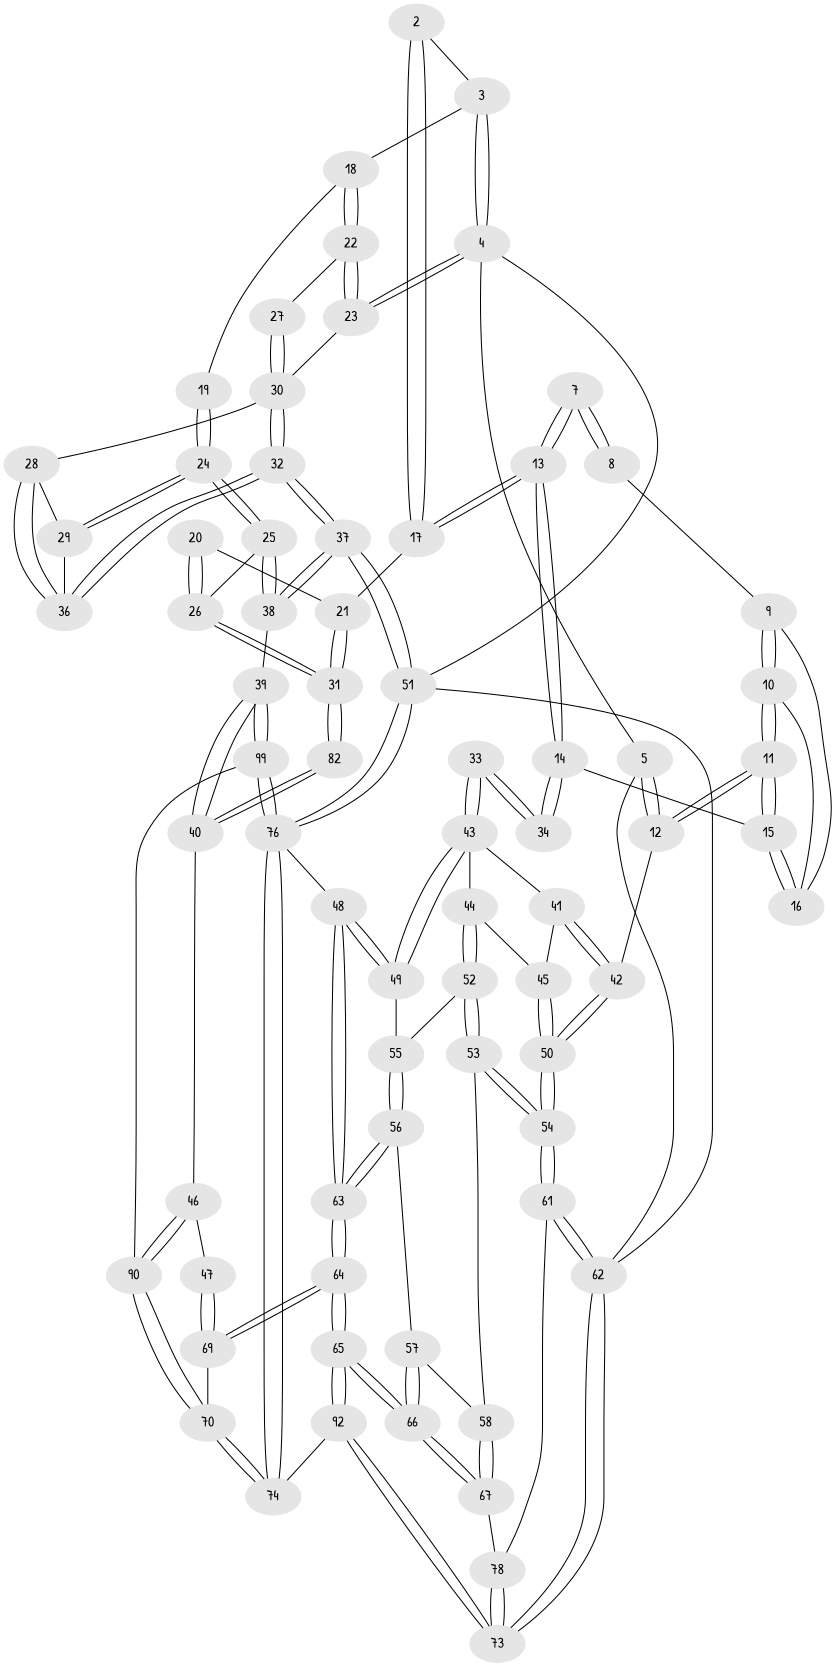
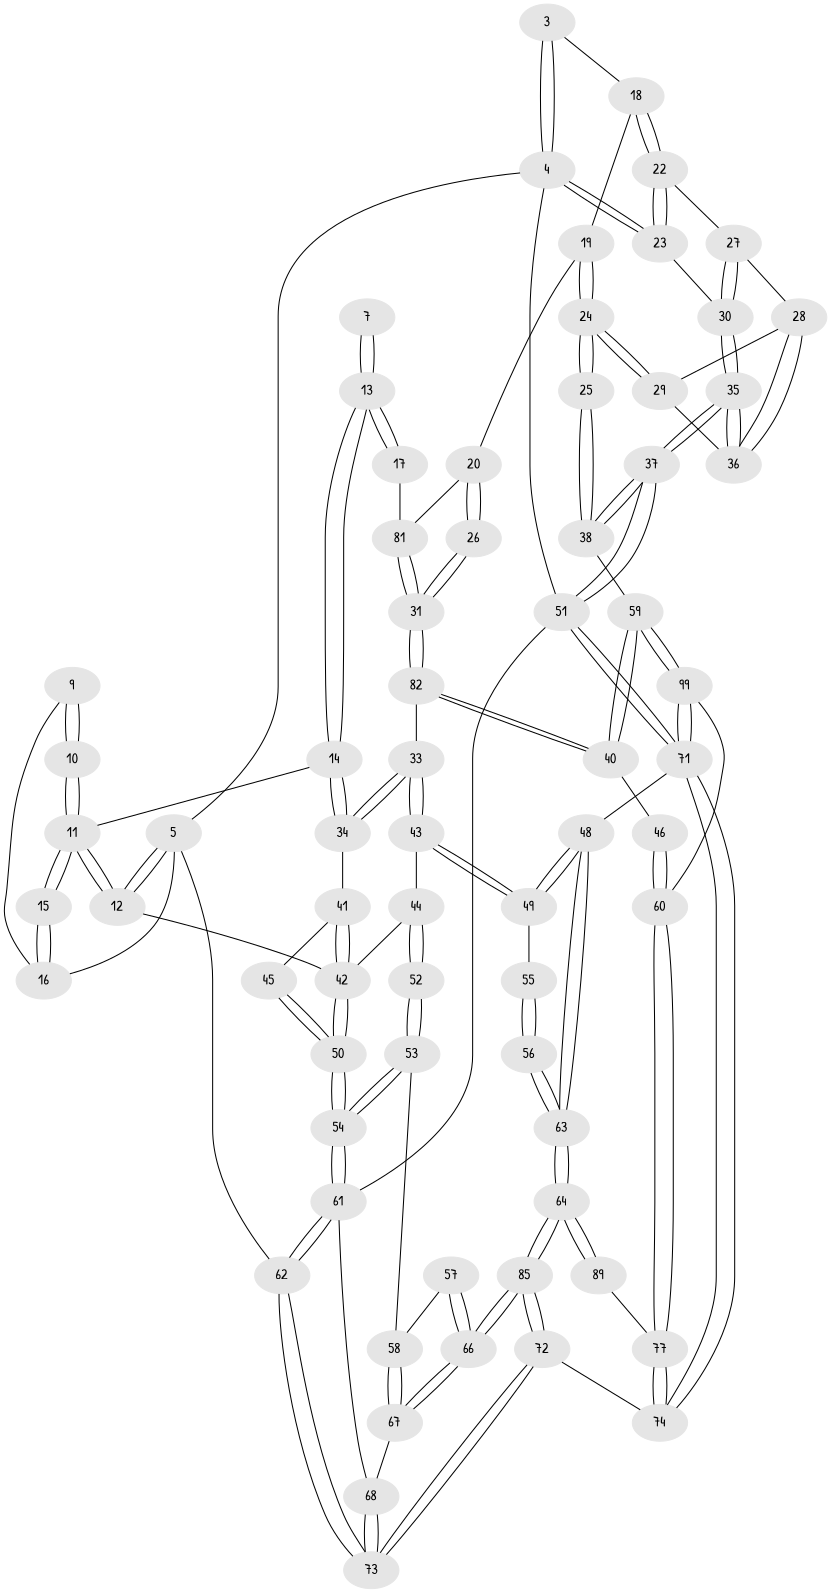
node "2": removed
edge "19" -- "20": added
edge "30" -- "28": now "27" -- "28"
node "32": label "32" -> "35"
node "8": removed
edge "25" -- "26": removed
node "21": label "21" -> "81"
node "39": label "39" -> "59"
edge "82" -- "33": added
edge "10" -- "16": now "5" -- "16"
edge "14" -- "15": now "14" -- "11"
node "76": label "76" -> "71"
edge "43" -- "41": now "34" -- "41"
edge "51" -- "62": now "51" -- "61"
edge "44" -- "45": now "44" -- "42"
edge "52" -- "55": removed
edge "56" -- "57": removed
node "90": label "90" -> "60"
node "47": removed
node "69": label "69" -> "89"
node "65": label "65" -> "85"
node "70": label "70" -> "77"
node "92": label "92" -> "72"
node "78": label "78" -> "68"
